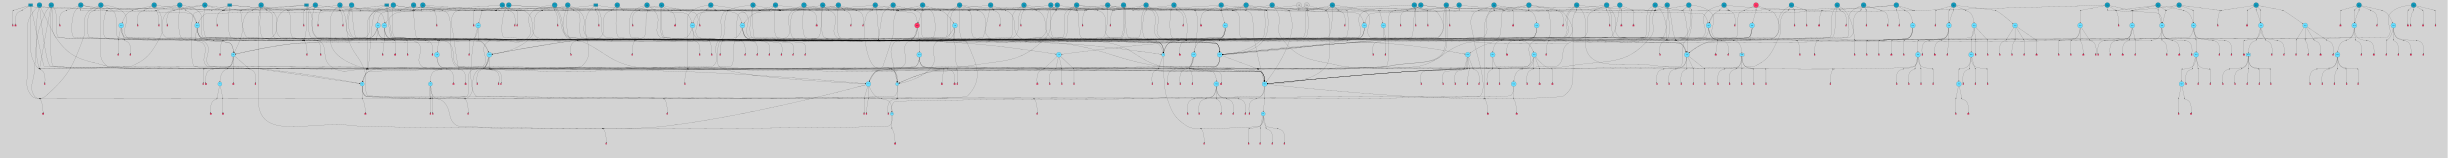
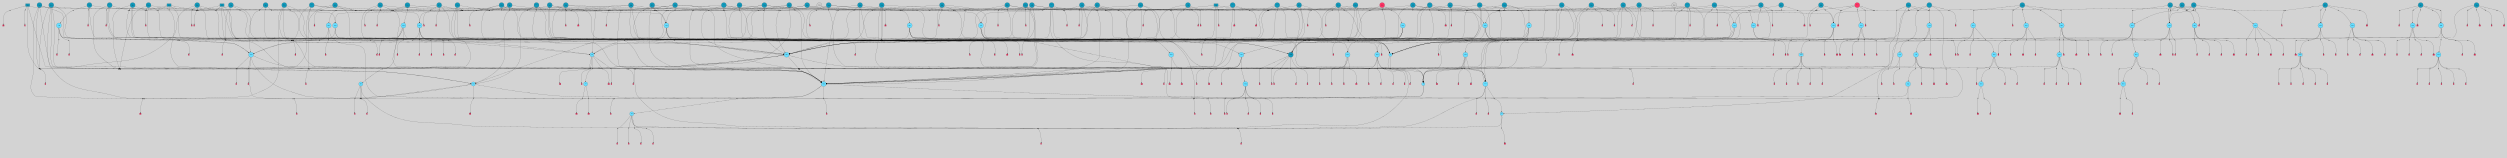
node "T855": shape box -> circle
node "T772": added
node "T741": fillcolor #1199bb -> #ff3366
node "T656": fillcolor #ff3366 -> #66ddff
node "T670": fillcolor #66ddff -> #1199bb
